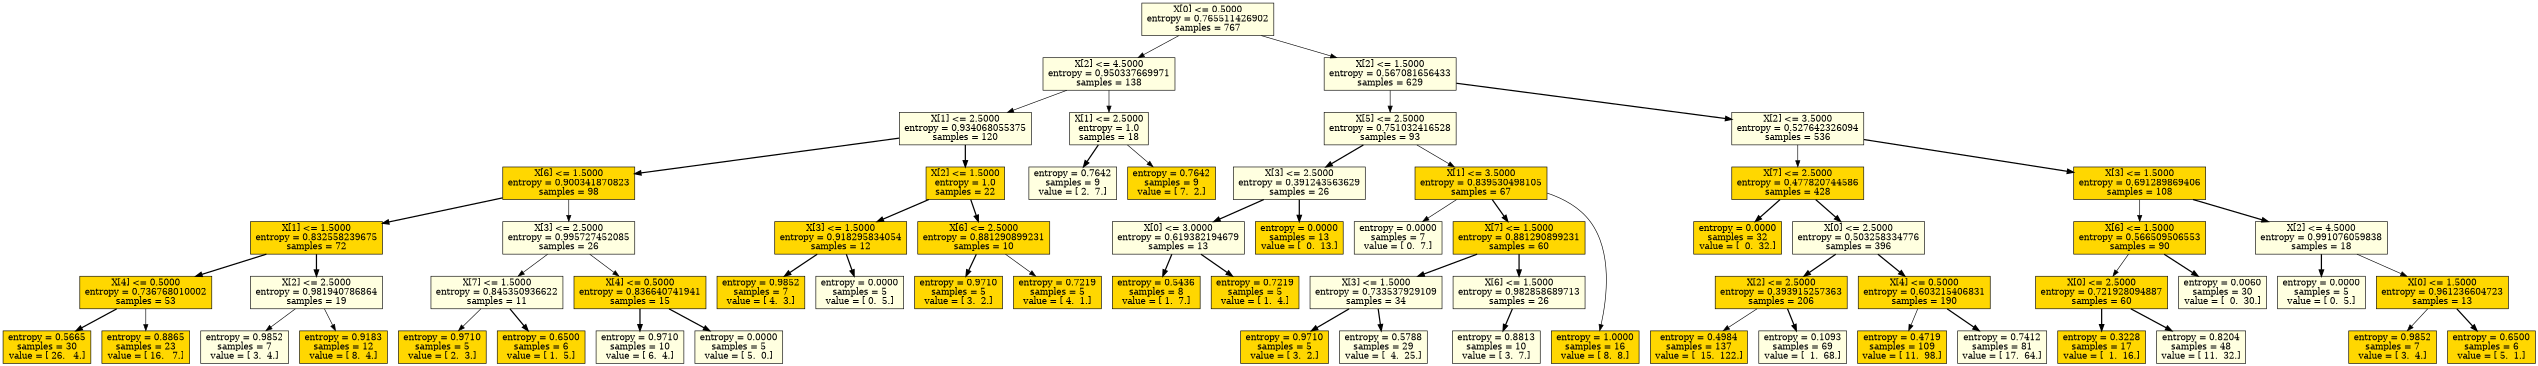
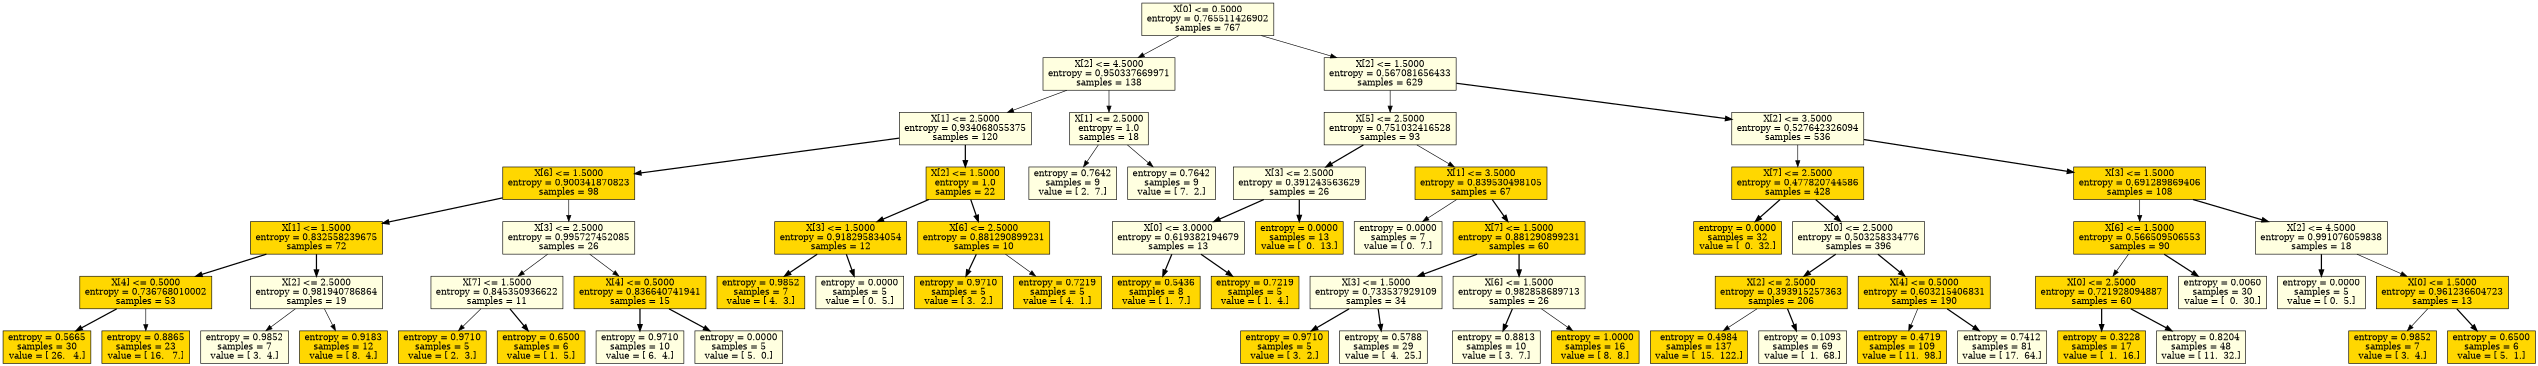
edge "X[1] <= 2.5000 entropy = 1.0 samples = 18" -> "entropy = 0.7642 samples = 9 value = [ 2.  7.]": style bold -> solid
node "entropy = 0.7642 samples = 9 value = [ 7.  2.]": fillcolor gold -> lightyellow
edge "X[1] <= 3.5000 entropy = 0.839530498105 samples = 67" -> "entropy = 1.0000 samples = 16 value = [ 8.  8.]": now "X[6] <= 1.5000 entropy = 0.982858689713 samples = 26" -> "entropy = 1.0000 samples = 16 value = [ 8.  8.]"
